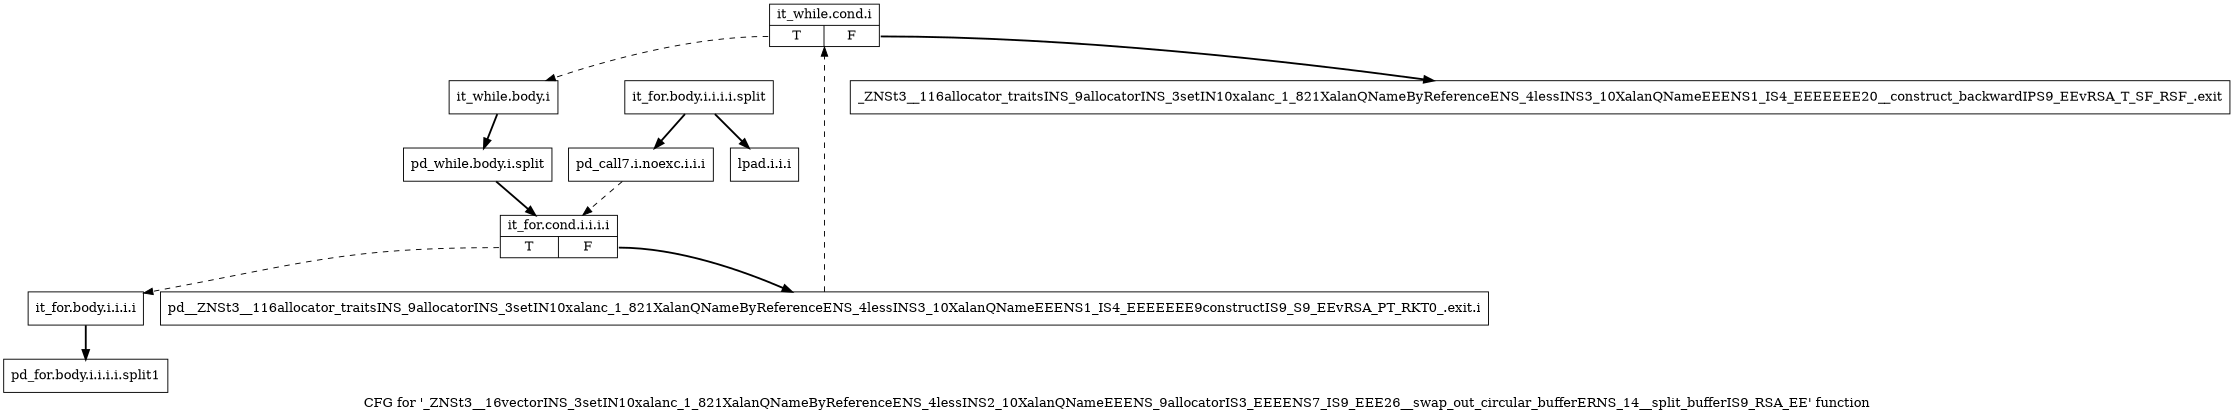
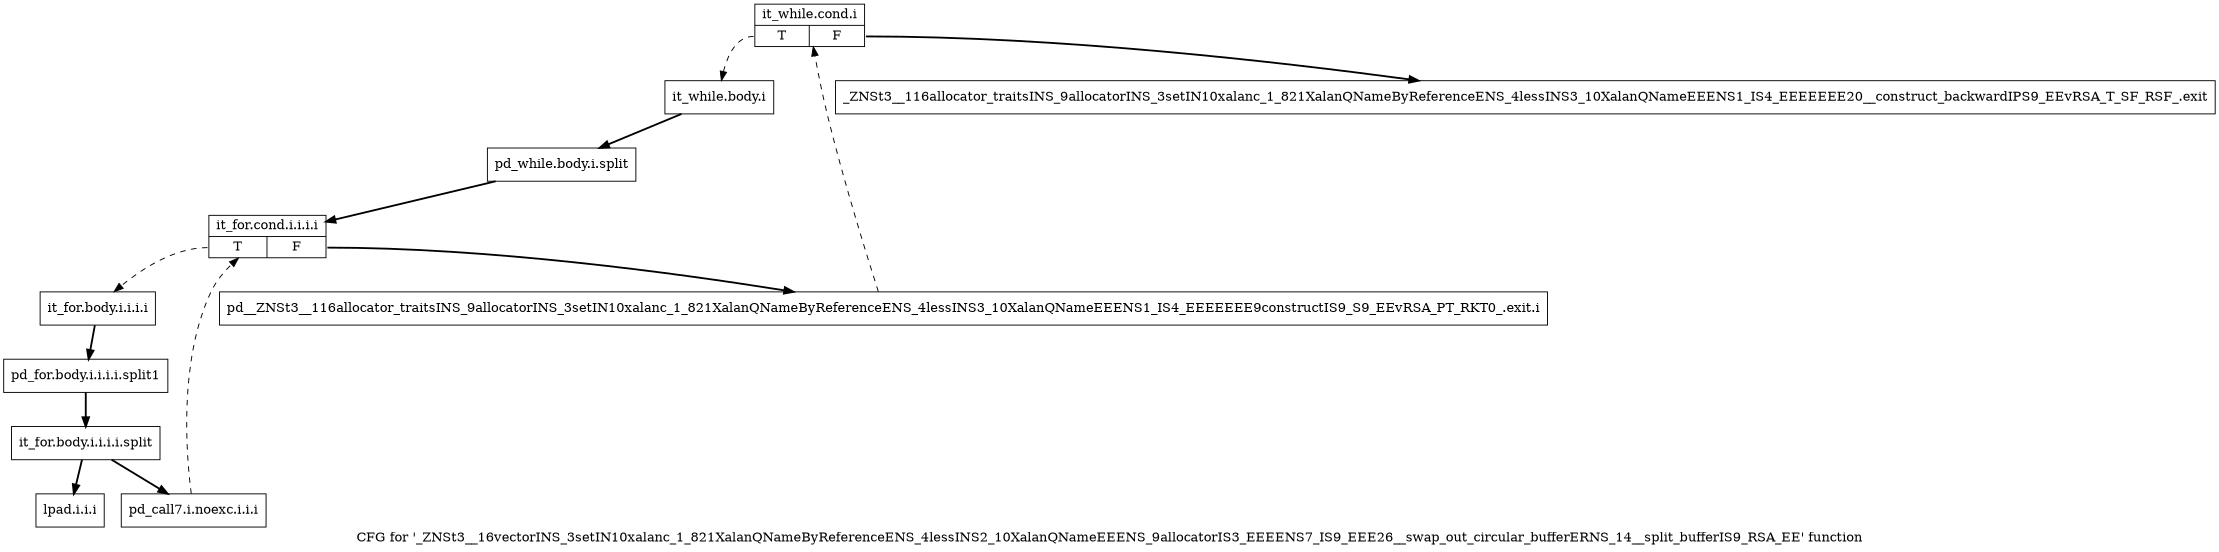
edge "pd_for.body.i.i.i.i.split1" -> "it_for.body.i.i.i.i.split": added
